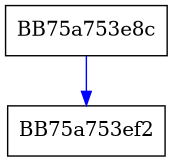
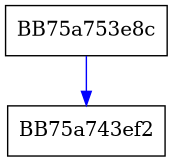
node "BB75a753ef2": label "BB75a753ef2" -> "BB75a743ef2"
